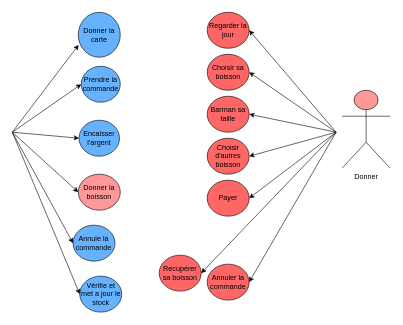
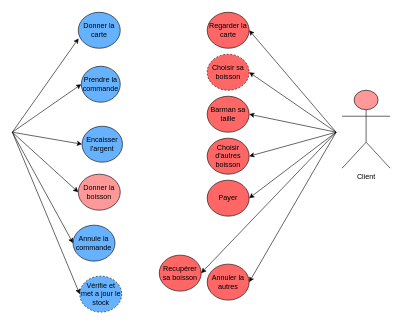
node "Regarder la jour": label "Regarder la jour" -> "Regarder la carte"
node "Donner la carte": size 42x45 -> 42x36
node "Choisir sa boisson": style solid -> dashed
node "Encaisser l'argent": moved (99, 138) -> (102, 144)
node "Donner": label "Donner" -> "Client"
node "Annuler la commande": label "Annuler la commande" -> "Annuler la autres"
node "Vérifie et met a jour le stock": style solid -> dashed
